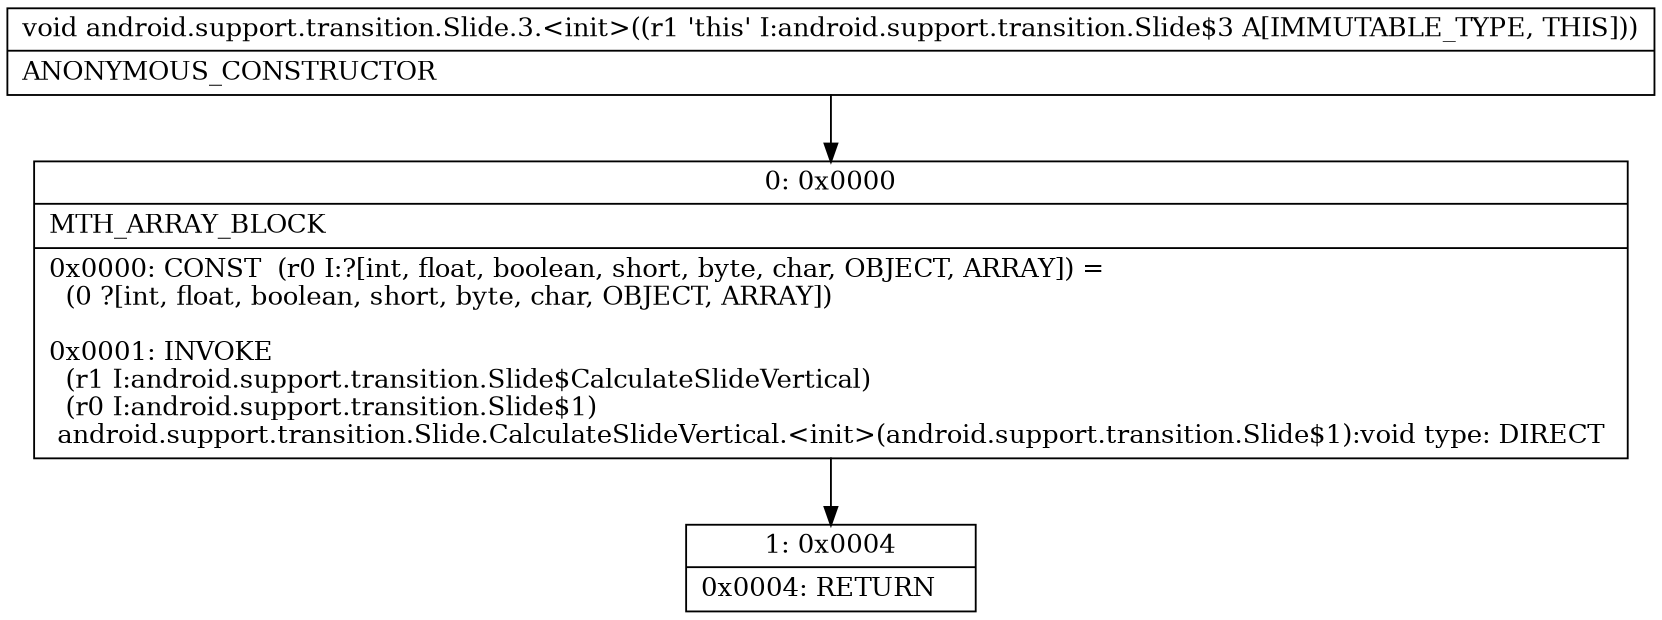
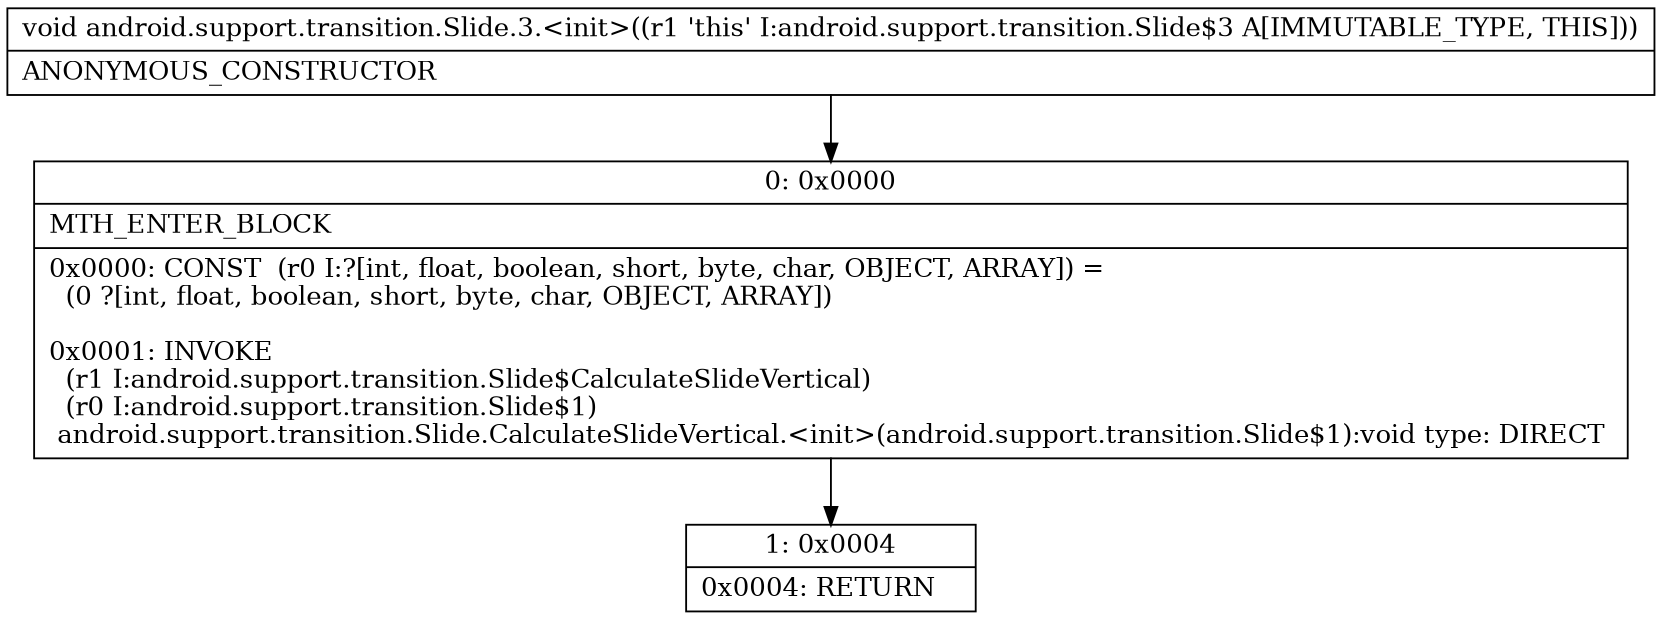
node "0: 0x0000": text "MTH_ARRAY_BLOCK" -> "MTH_ENTER_BLOCK"
